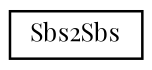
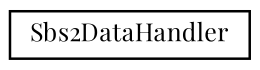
node "Sbs2Sbs": label "Sbs2Sbs" -> "Sbs2DataHandler"
